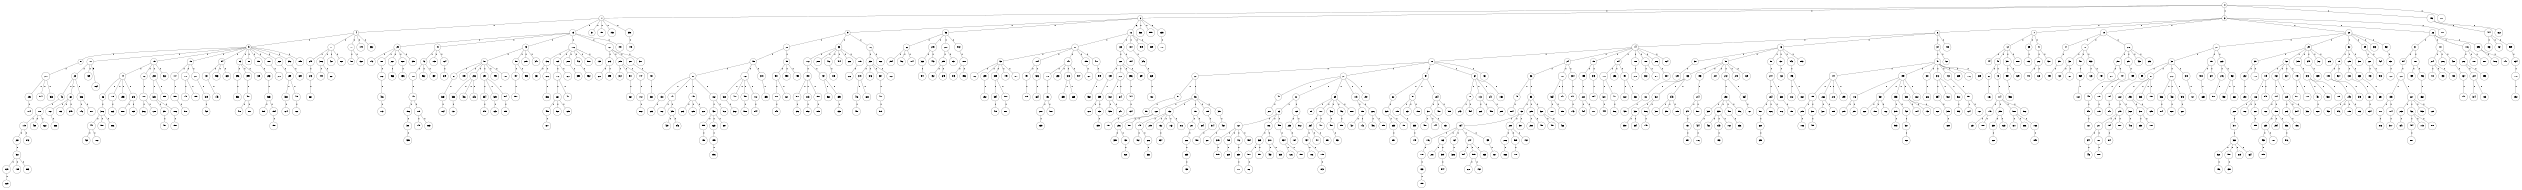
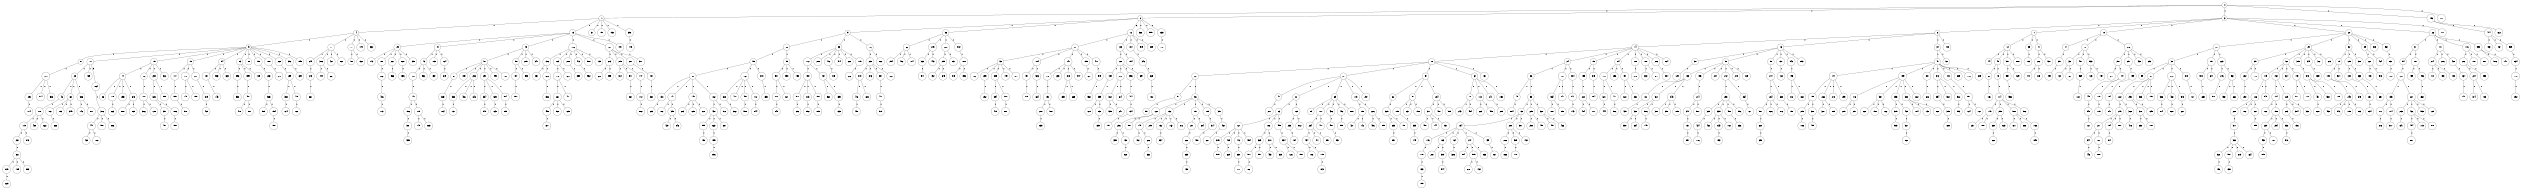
edge "86" -- "316": now "864" -- "316"
